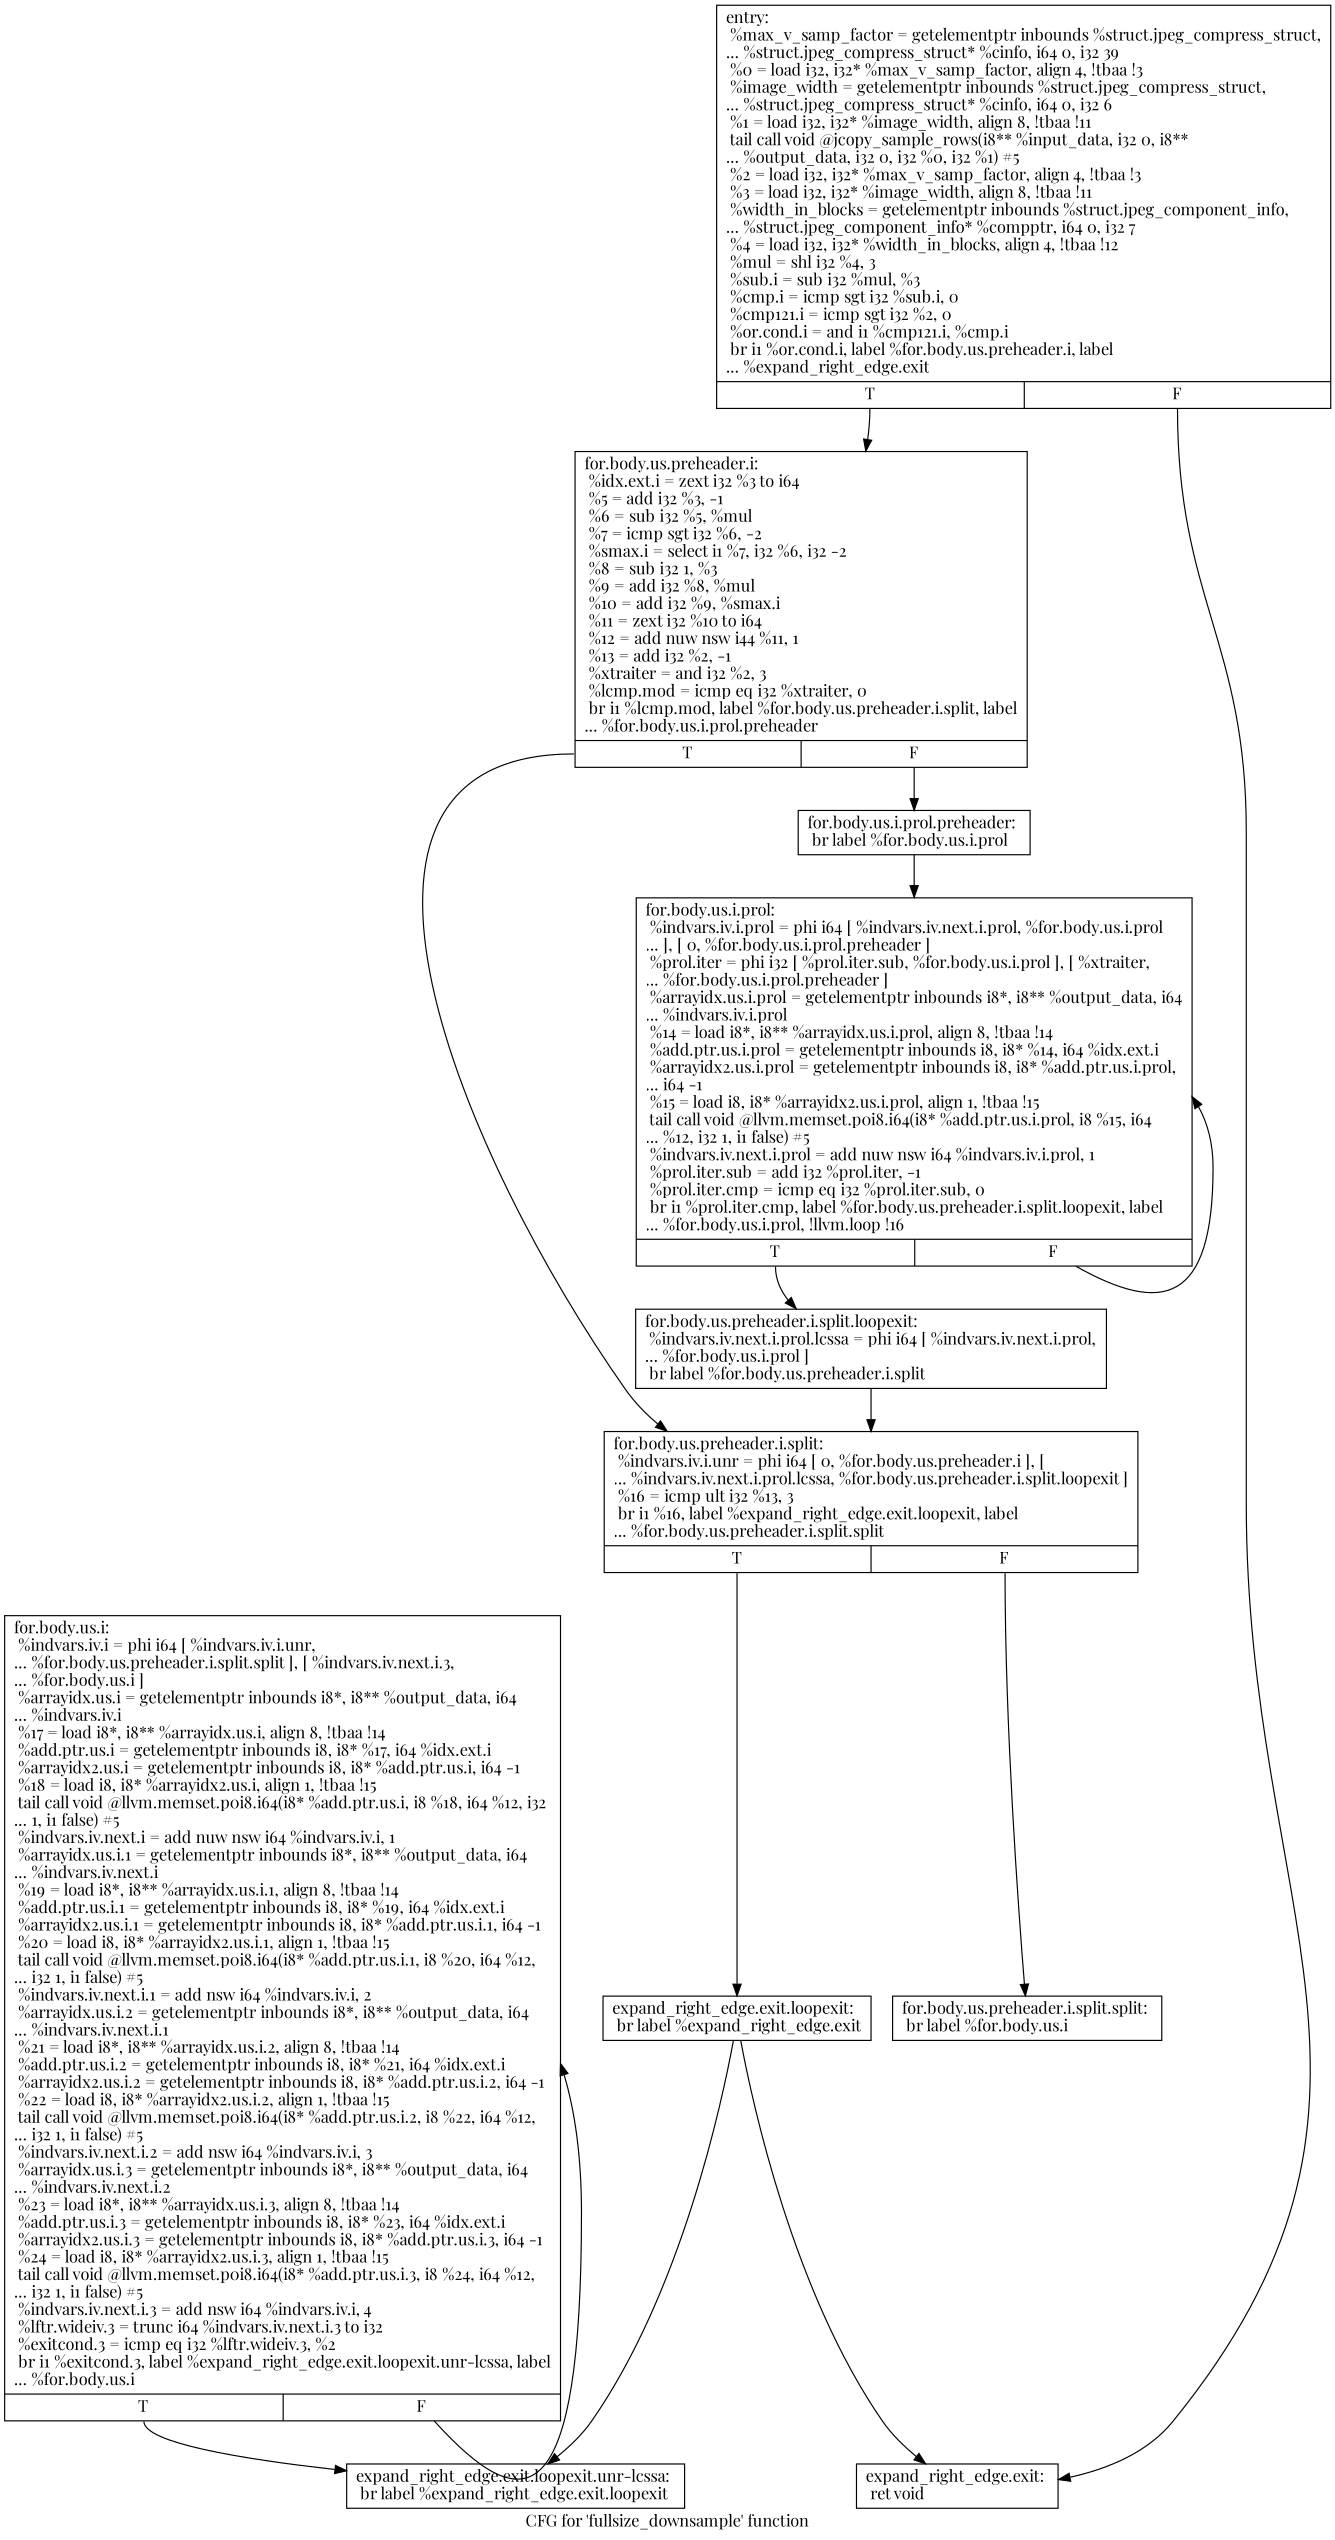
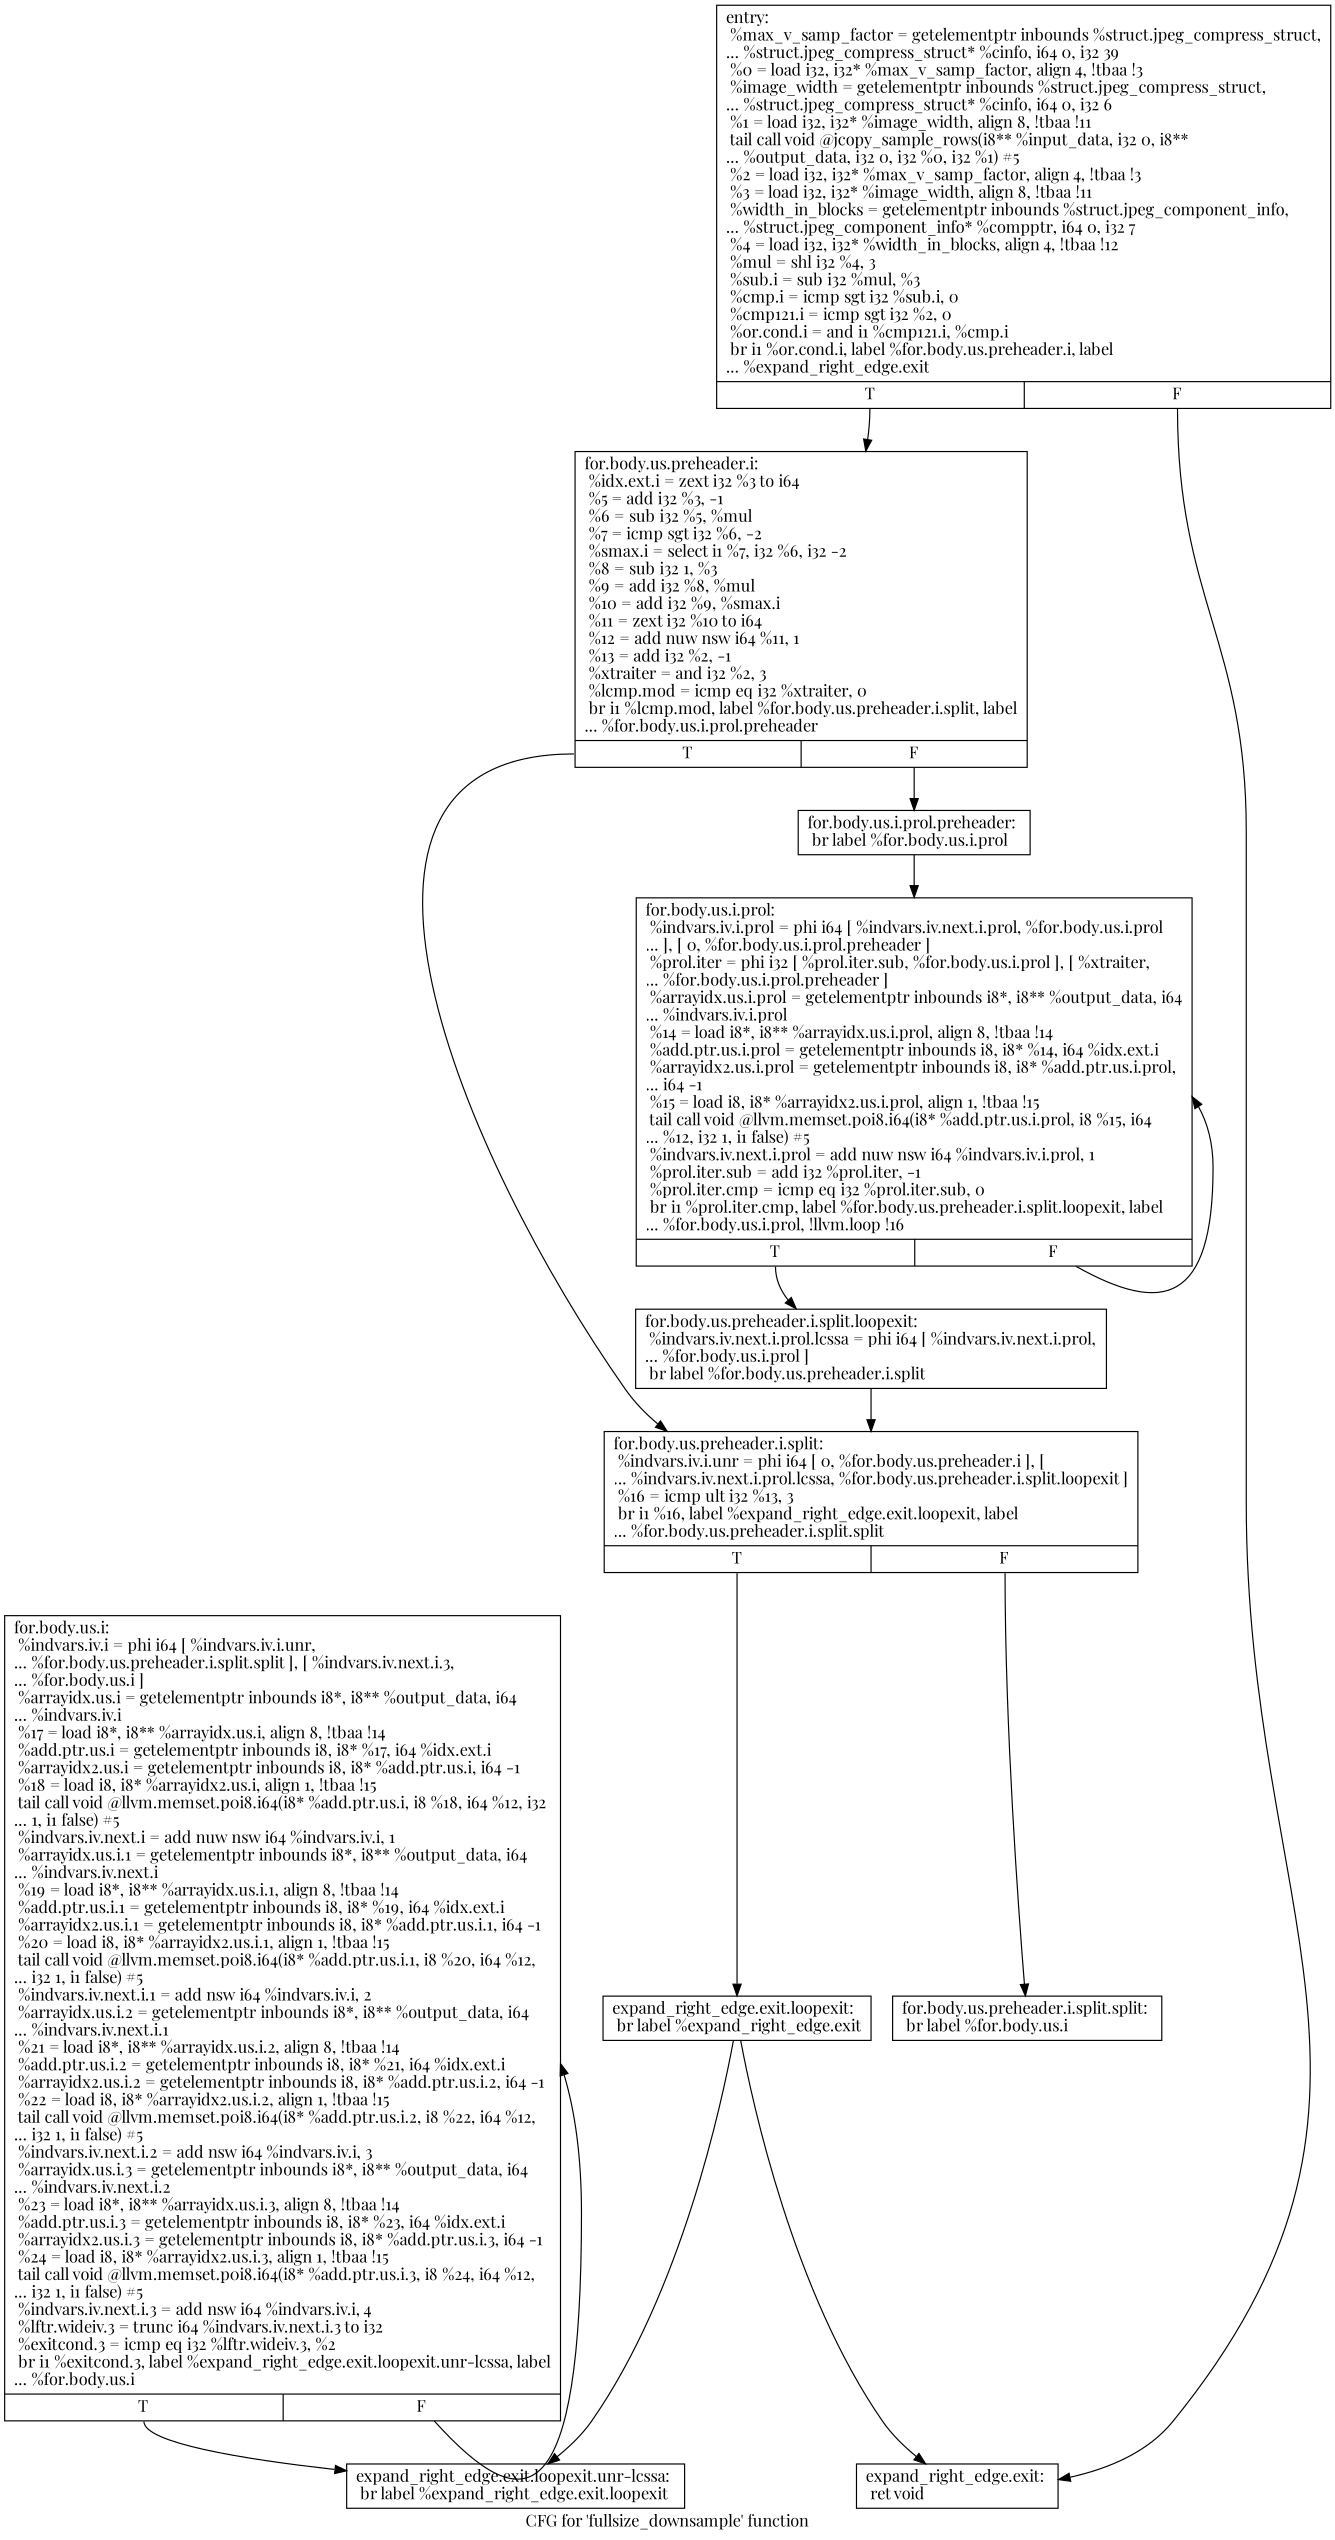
node "for.body.us.preheader.i:": text "%12 = add nuw nsw i44 %11, 1" -> "%12 = add nuw nsw i64 %11, 1"
